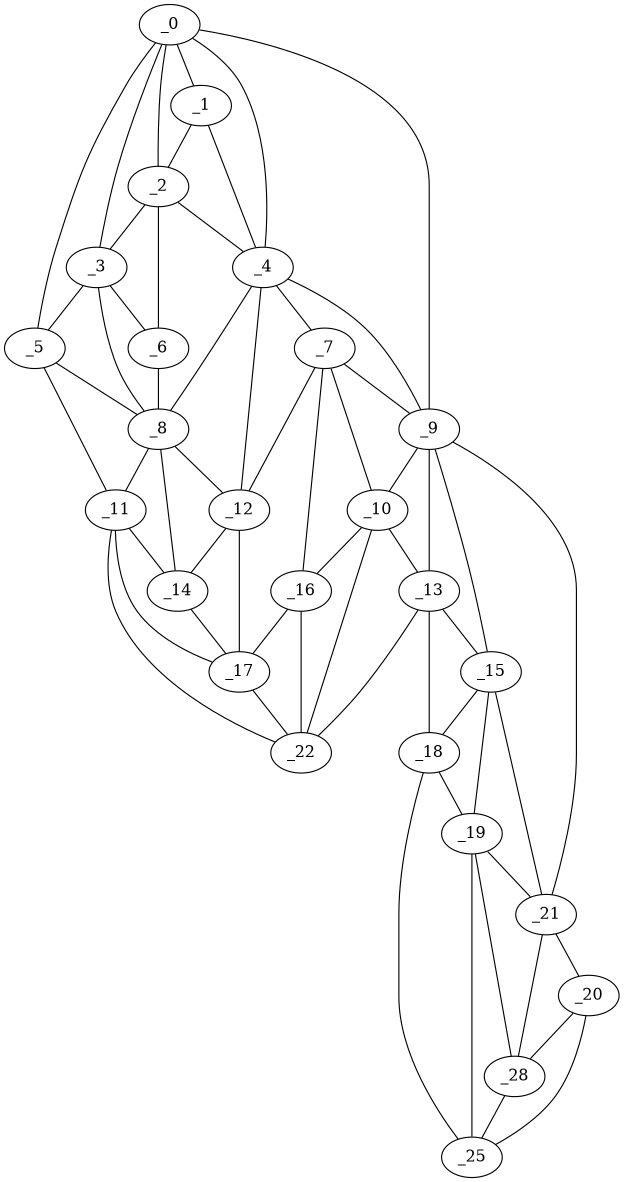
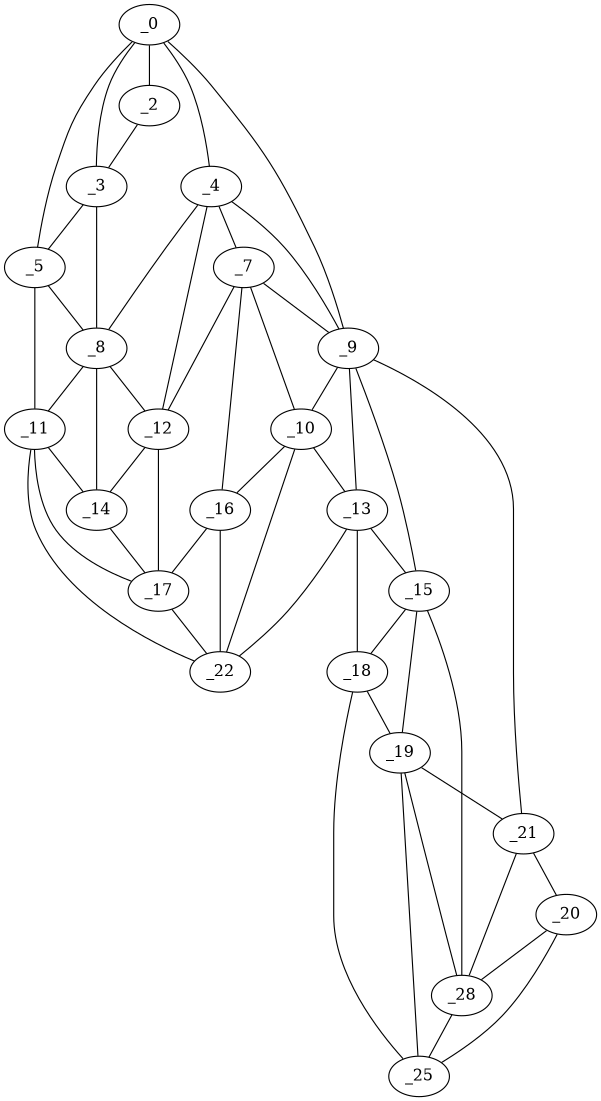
node "_1": removed
edge "_2" -- "_4": removed
node "_6": removed
edge "_15" -- "_21": now "_15" -- "_28"
